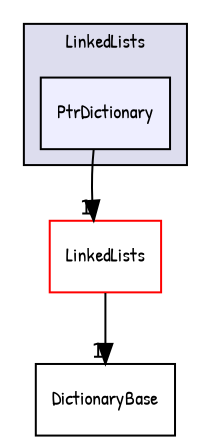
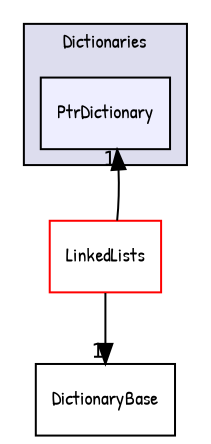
cluster "LinkedLists": label "LinkedLists" -> "Dictionaries"
edge "PtrDictionary" -> "LinkedLists": reversed
